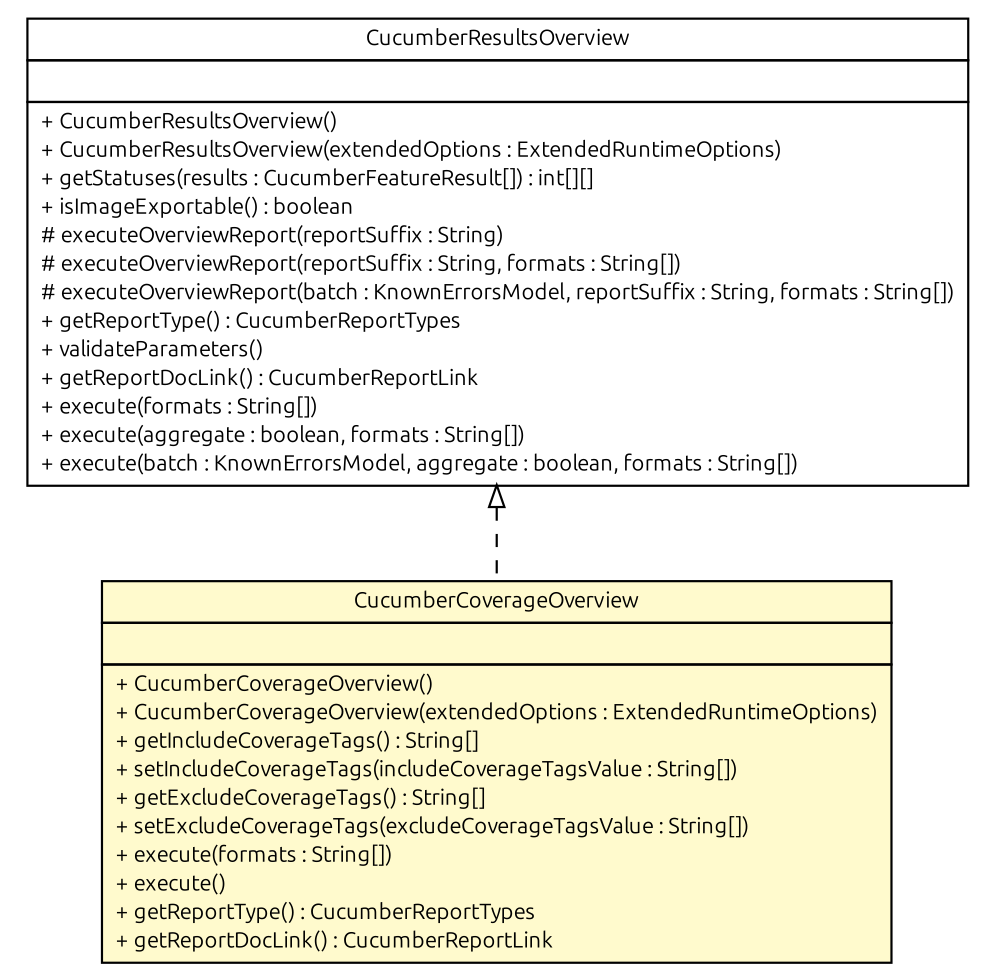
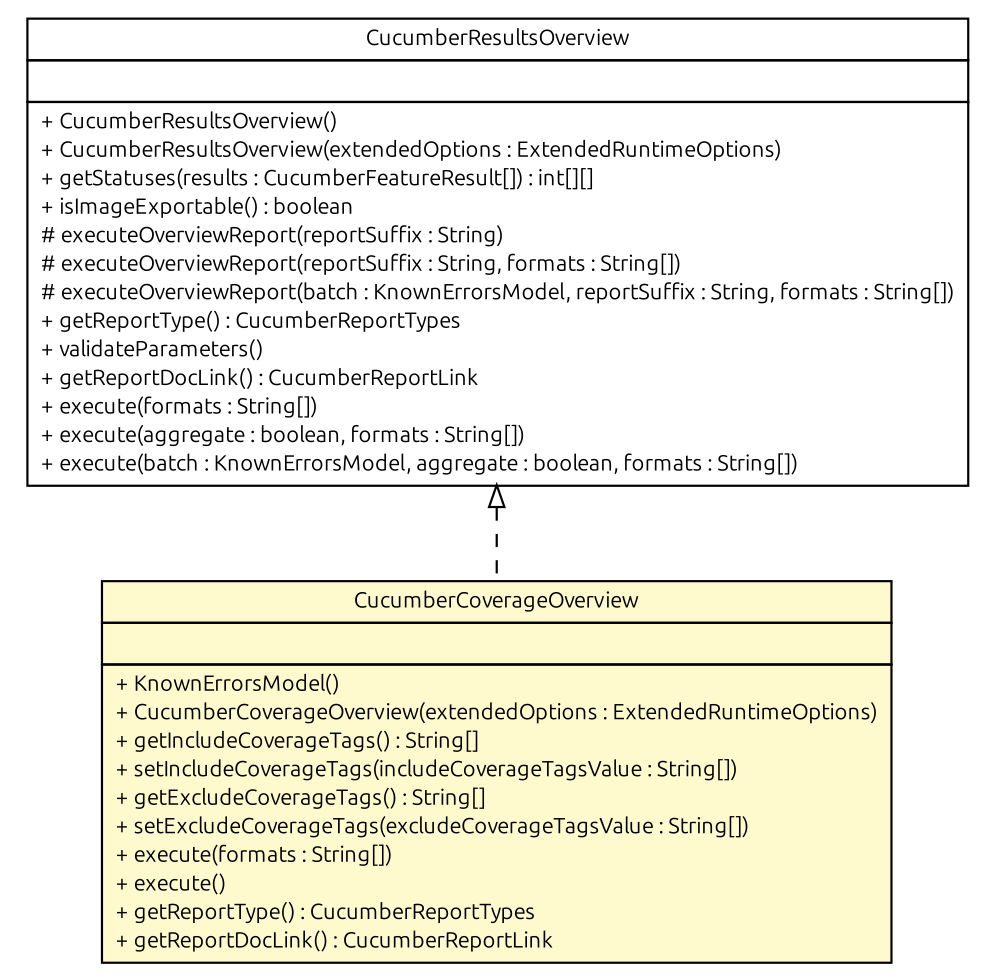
node "CucumberCoverageOverview": text "+ CucumberCoverageOverview()" -> "+ KnownErrorsModel()"
